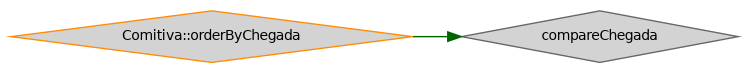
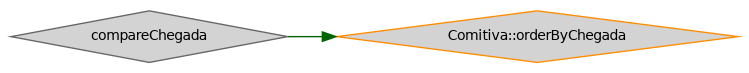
edge "Comitiva::orderByChegada" -> "compareChegada": reversed
